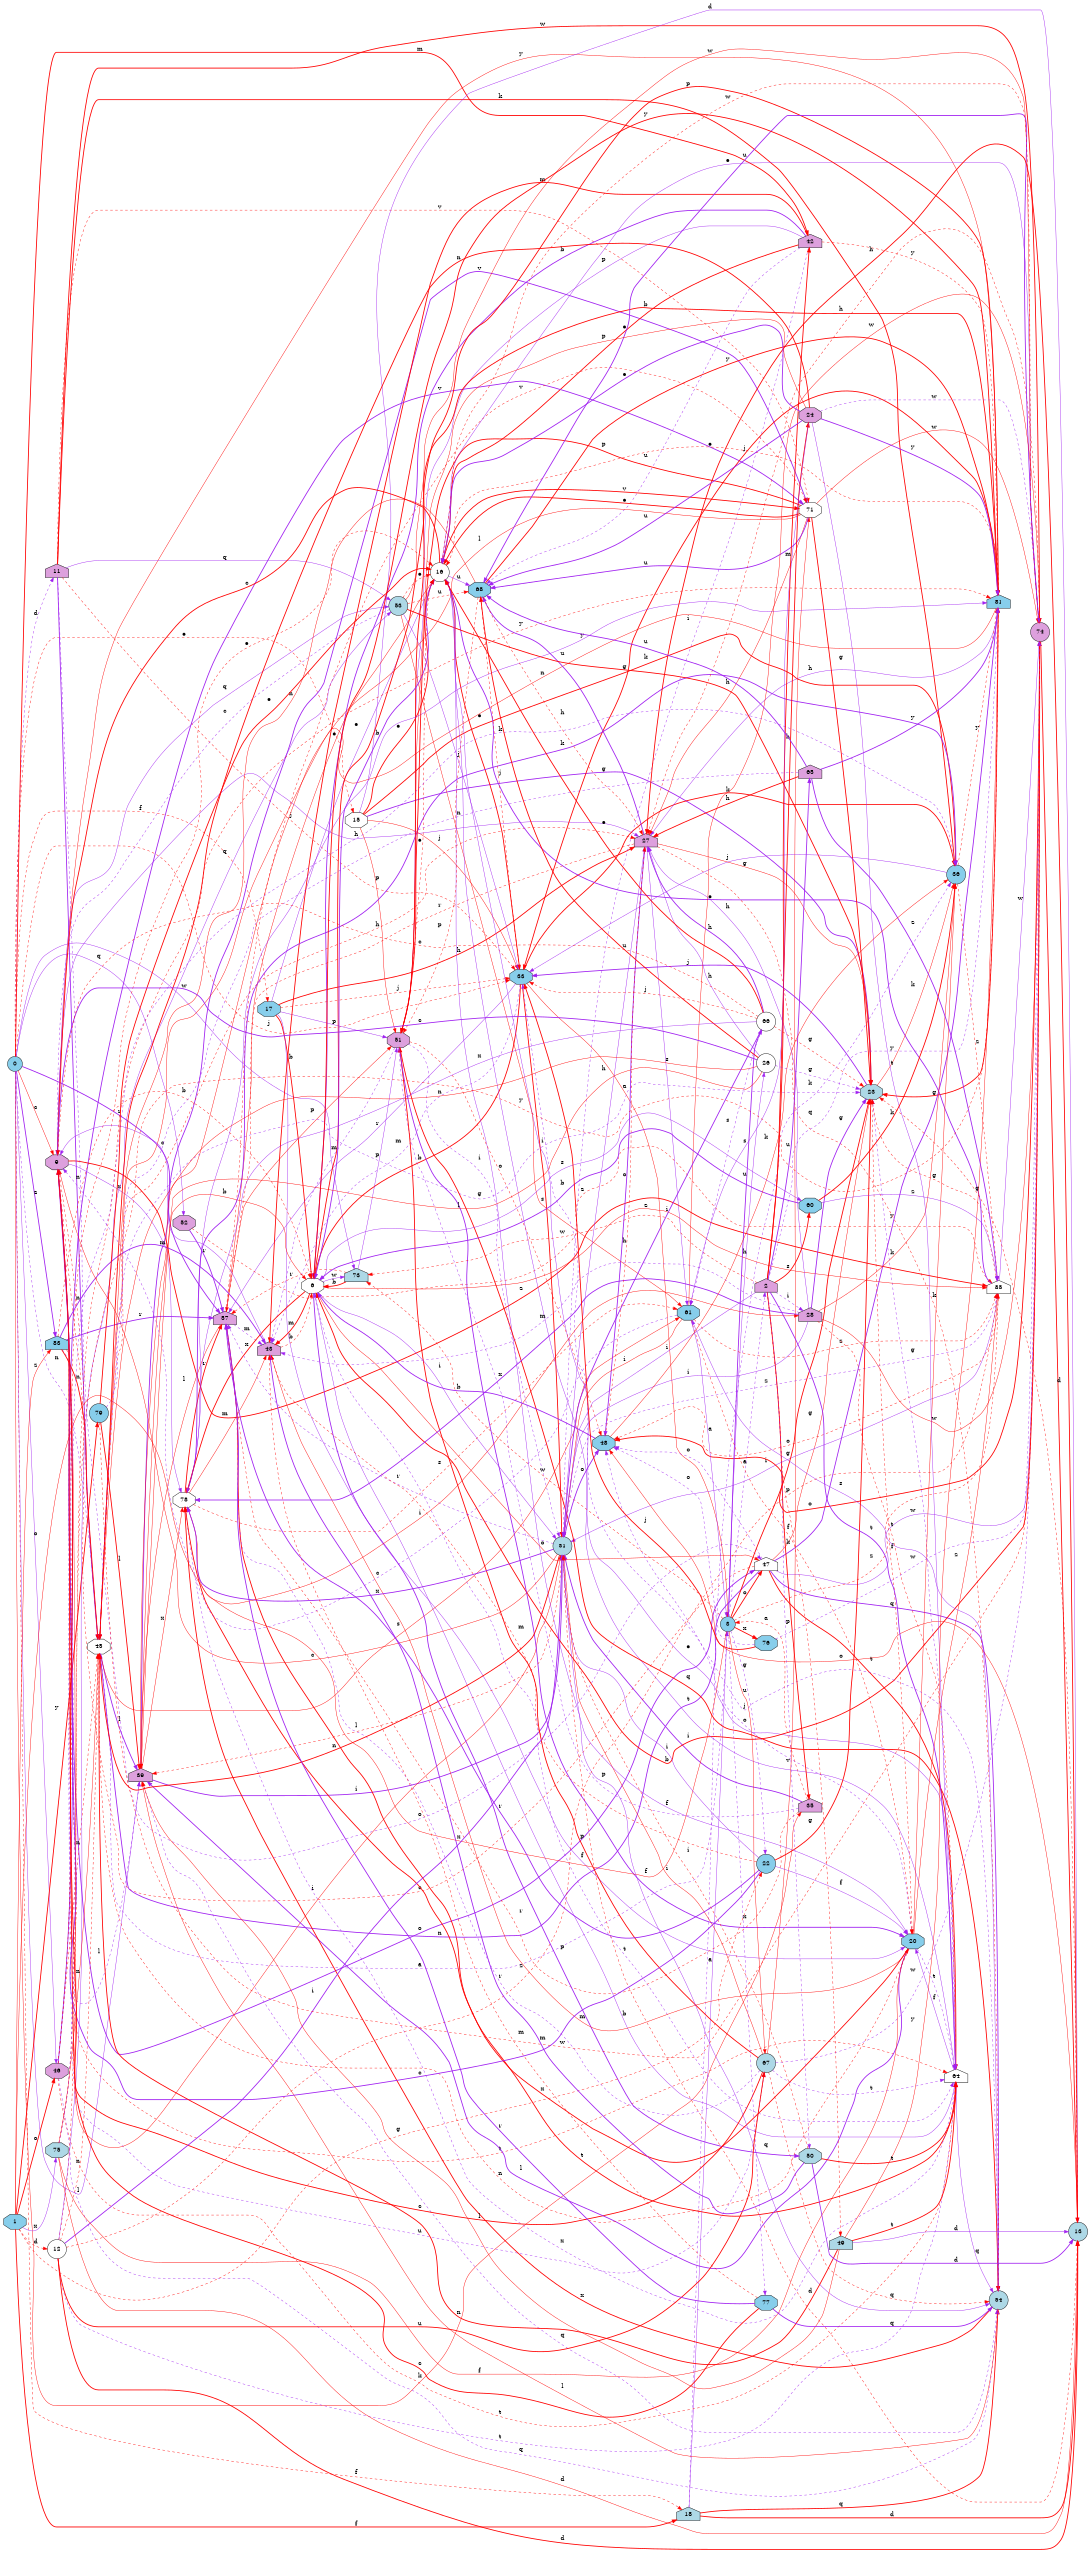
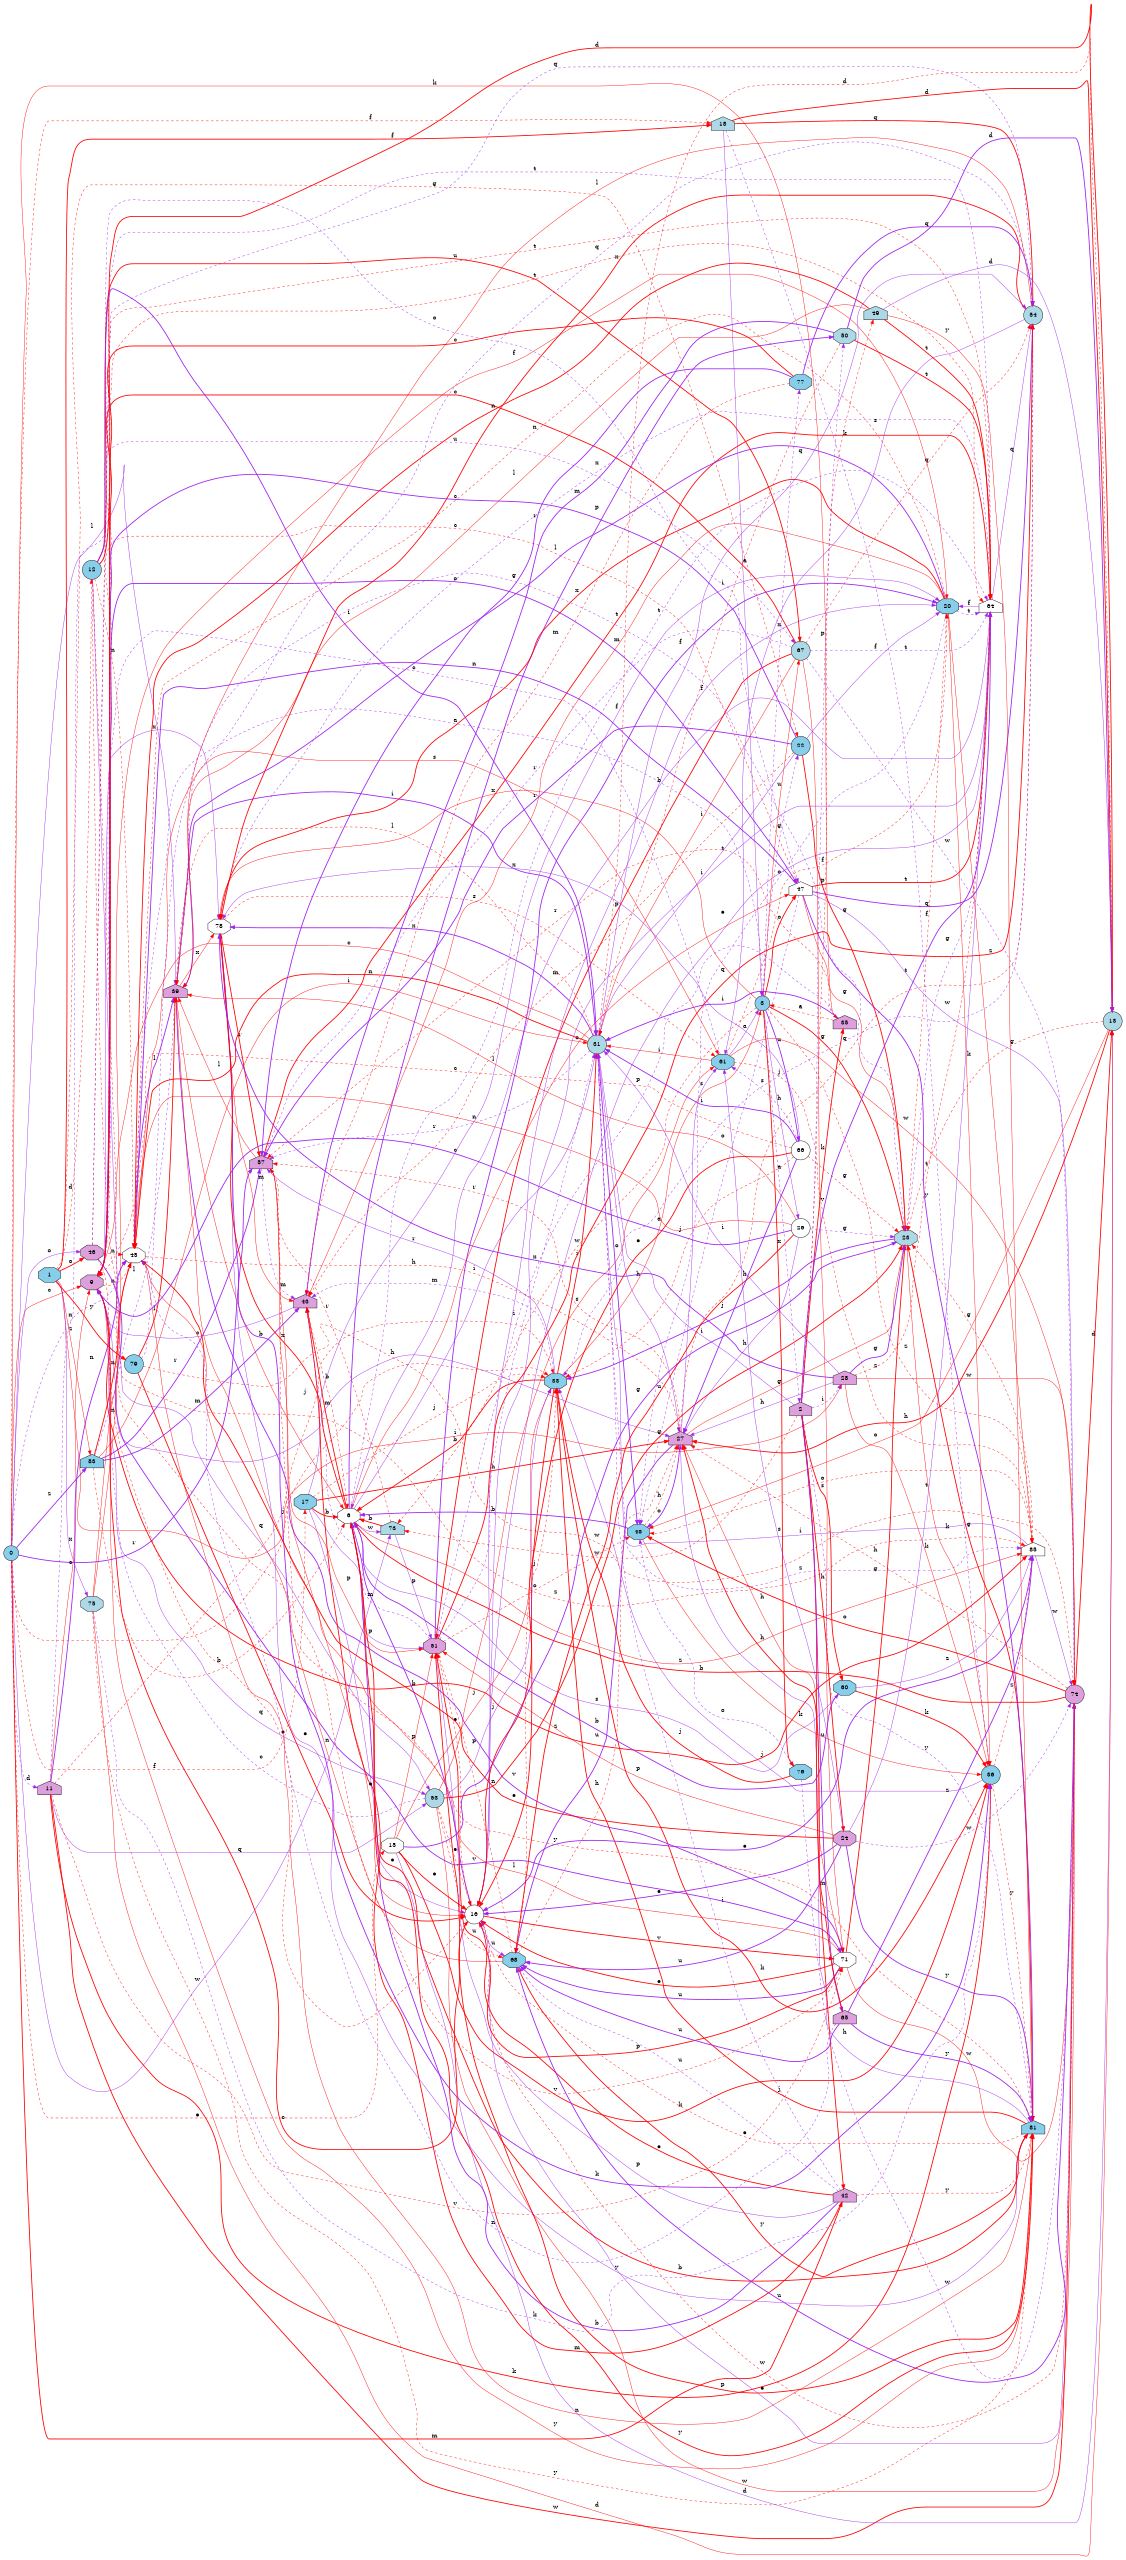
node "52": removed
edge "28" -> "43": removed, label "m"
edge "11" -> "9": added, label "c"
node "12": fillcolor white -> skyblue
